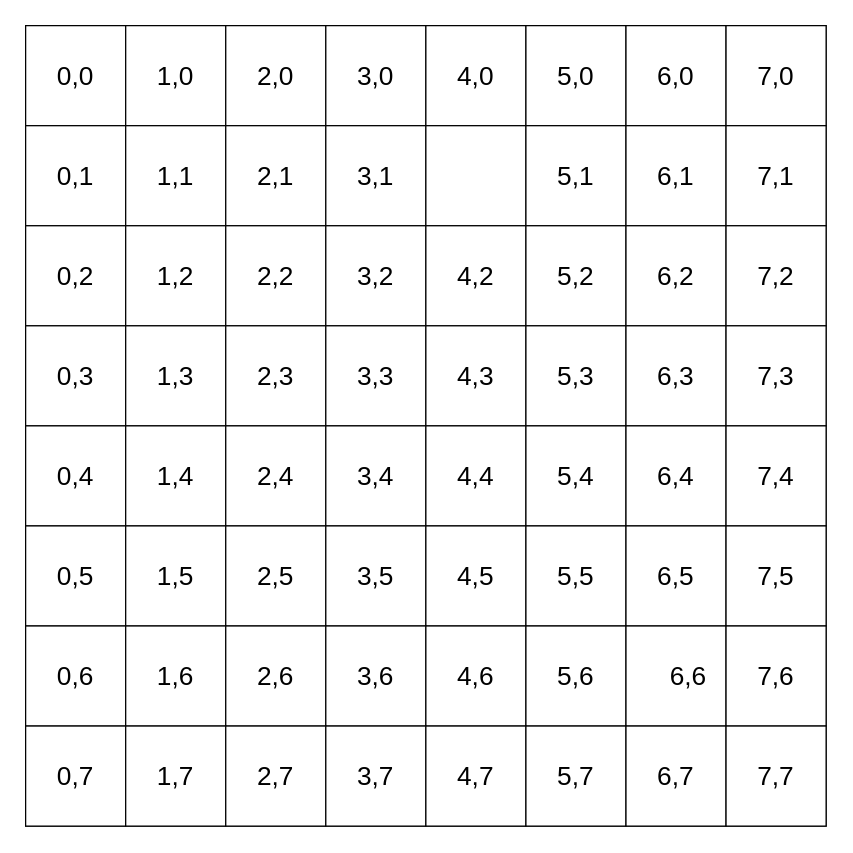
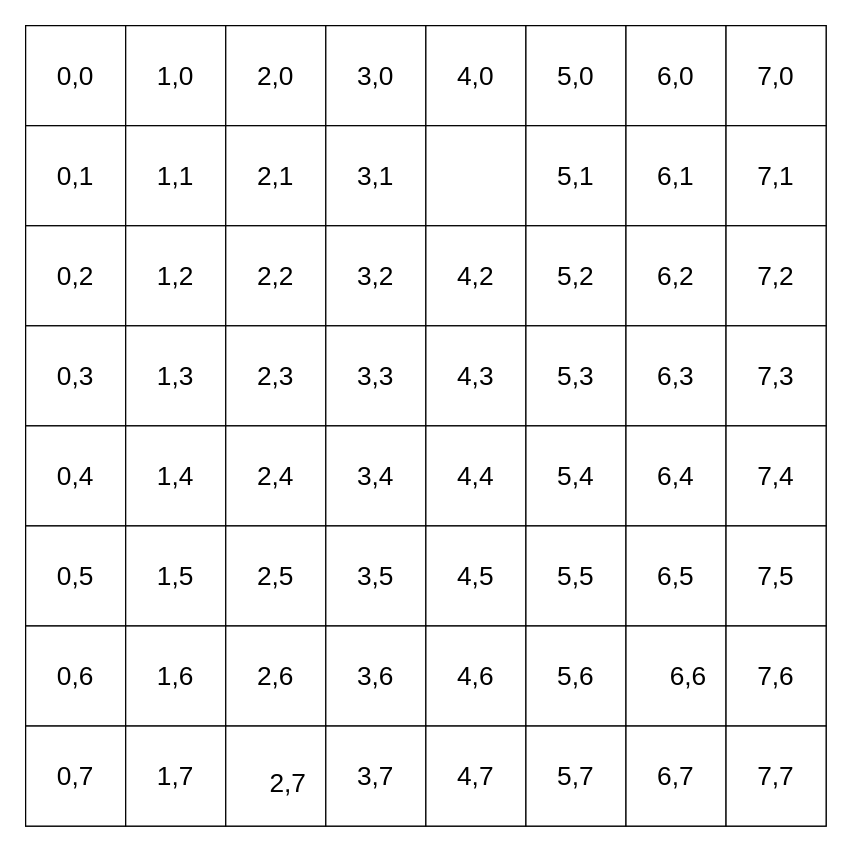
node "2,7": moved (276, 776) -> (288, 782)
